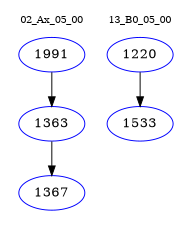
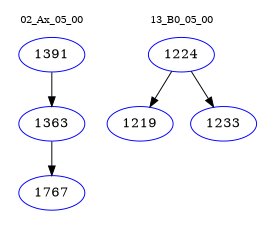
node "1991": label "1991" -> "1391"
node "1220": label "1220" -> "1224"
node "1533": label "1533" -> "1233"
node "1219": added
node "1367": label "1367" -> "1767"
